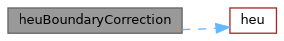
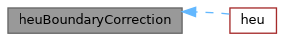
edge "heuBoundaryCorrection" -> "heu": reversed
